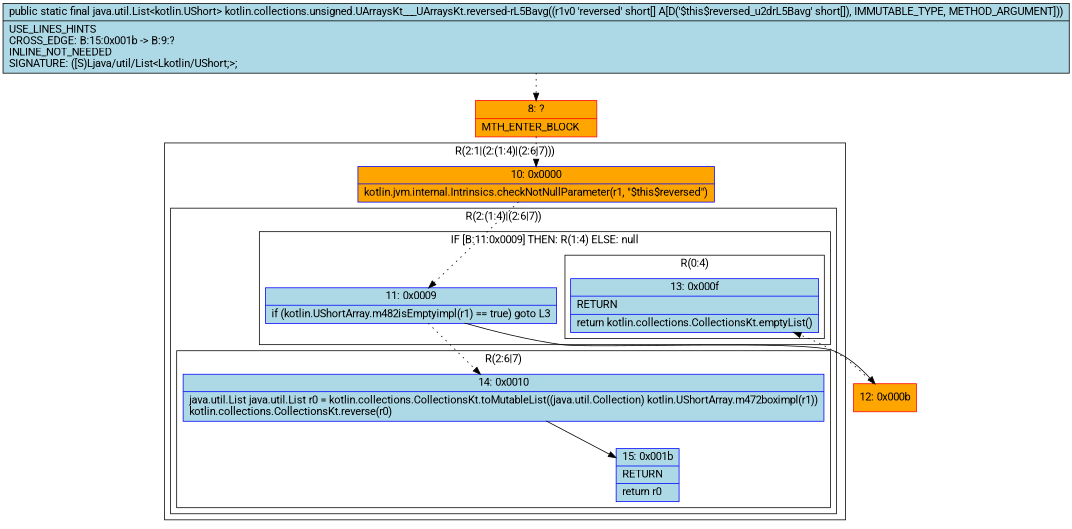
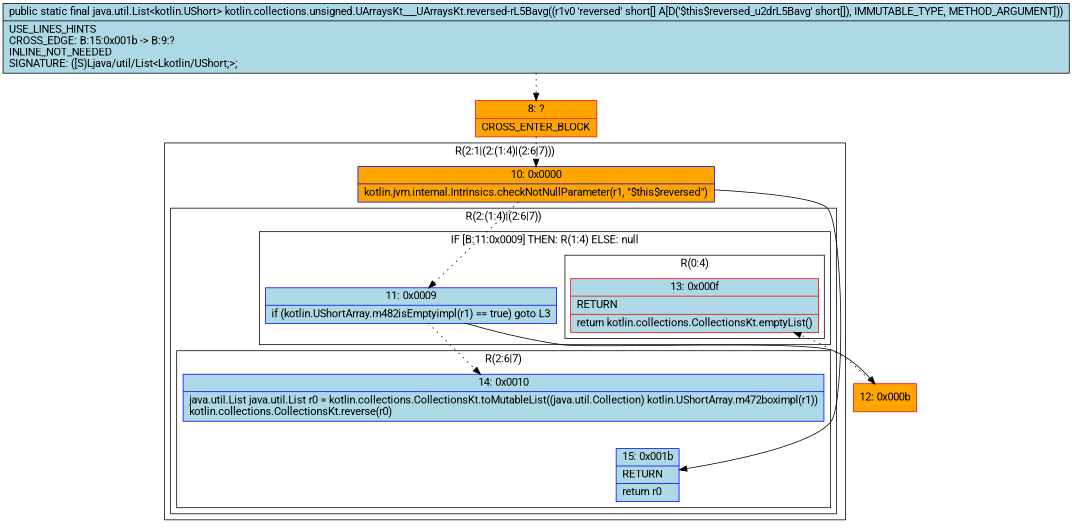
node "8: ?": text "MTH_ENTER_BLOCK" -> "CROSS_ENTER_BLOCK"
node "13: 0x000f": color blue -> red
edge "14: 0x0010" -> "15: 0x001b": now "10: 0x0000" -> "15: 0x001b"
